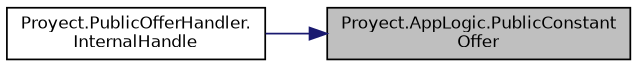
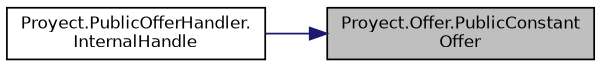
node "Proyect.AppLogic.PublicConstant Offer": label "Proyect.AppLogic.PublicConstant Offer" -> "Proyect.Offer.PublicConstant Offer"
